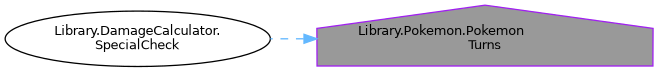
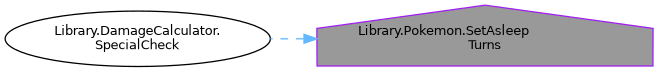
node "Library.Pokemon.Pokemon Turns": label "Library.Pokemon.Pokemon Turns" -> "Library.Pokemon.SetAsleep Turns"
